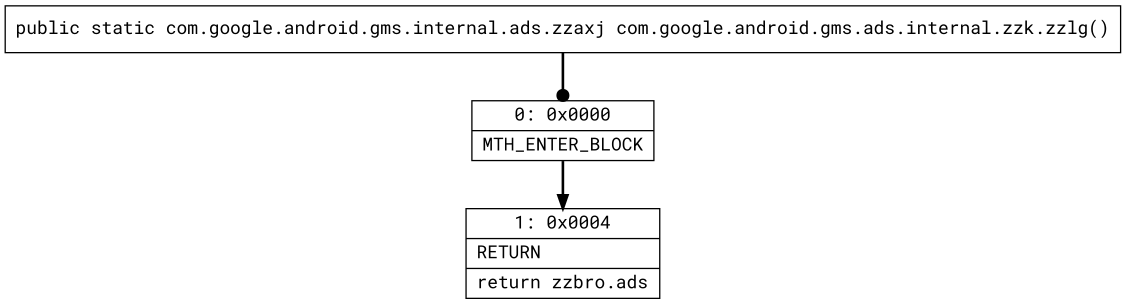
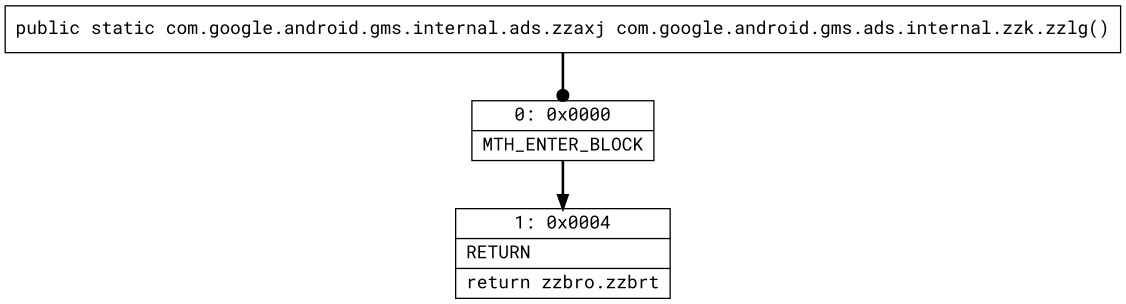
node "1: 0x0004": text "return zzbro.ads" -> "return zzbro.zzbrt"
